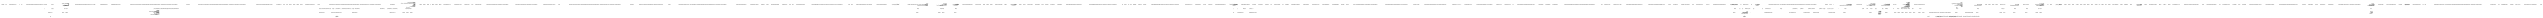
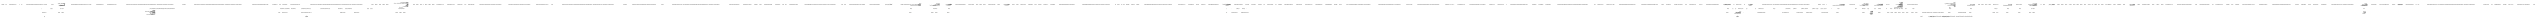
edge "System.Collections.Generic.IEnumerable<string>" -> "nameComparer.Equals(a.Item1.Name, arguments.First())": now "System.Collections.Generic.IEnumerable<string>" -> "Entry Unk.ToMaybe"
